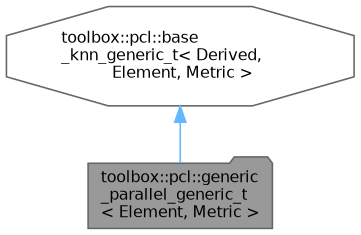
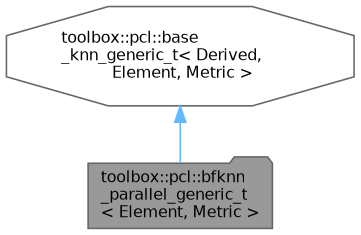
node "toolbox::pcl::generic _parallel_generic_t < Element, Metric >": label "toolbox::pcl::generic _parallel_generic_t < Element, Metric >" -> "toolbox::pcl::bfknn _parallel_generic_t < Element, Metric >"
